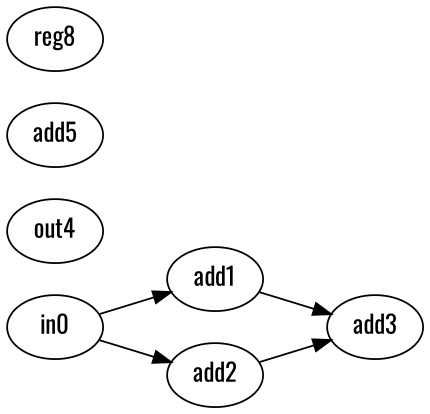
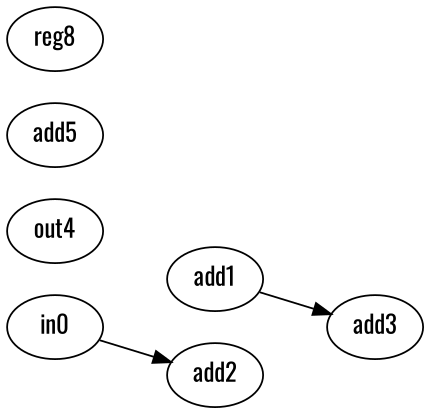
edge "in0" -> "add1": removed
edge "add2" -> "add3": removed
